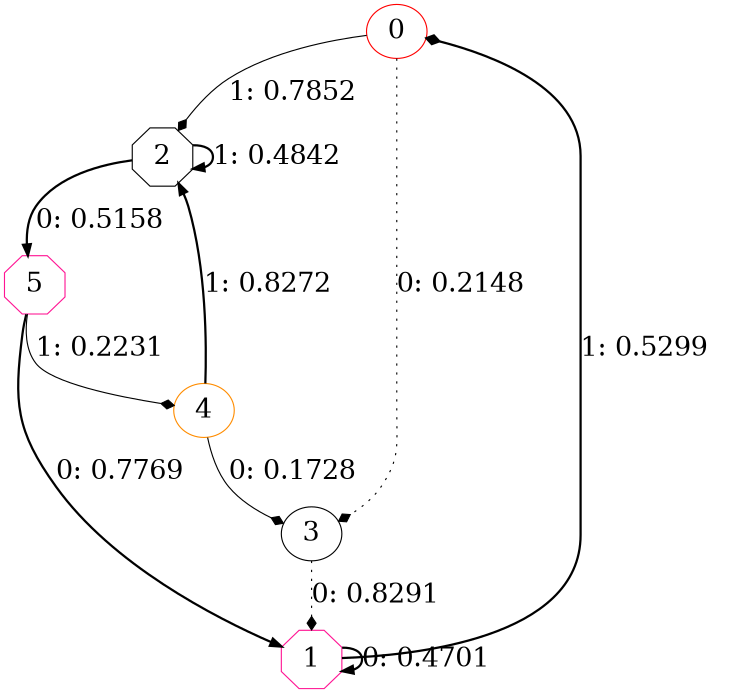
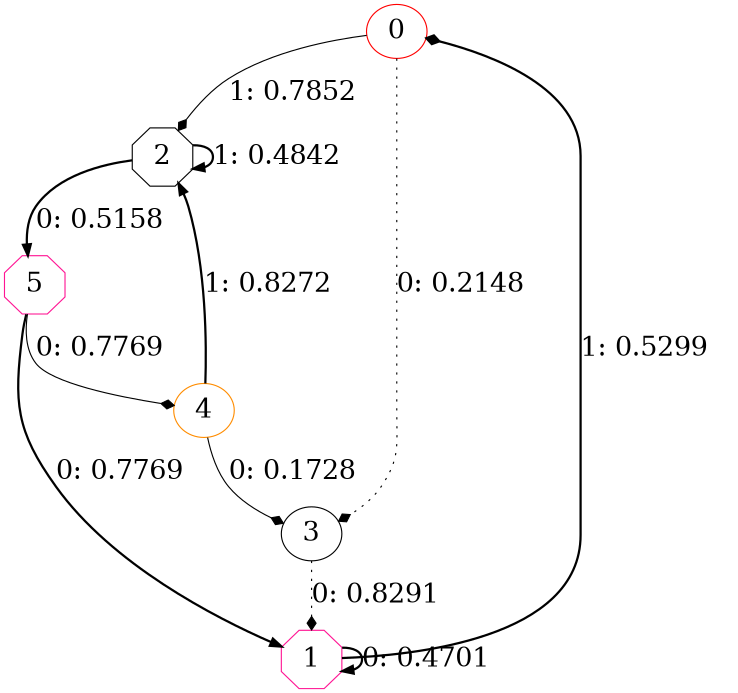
edge "5" -> "4": label "1: 0.2231   " -> "0: 0.7769   "
